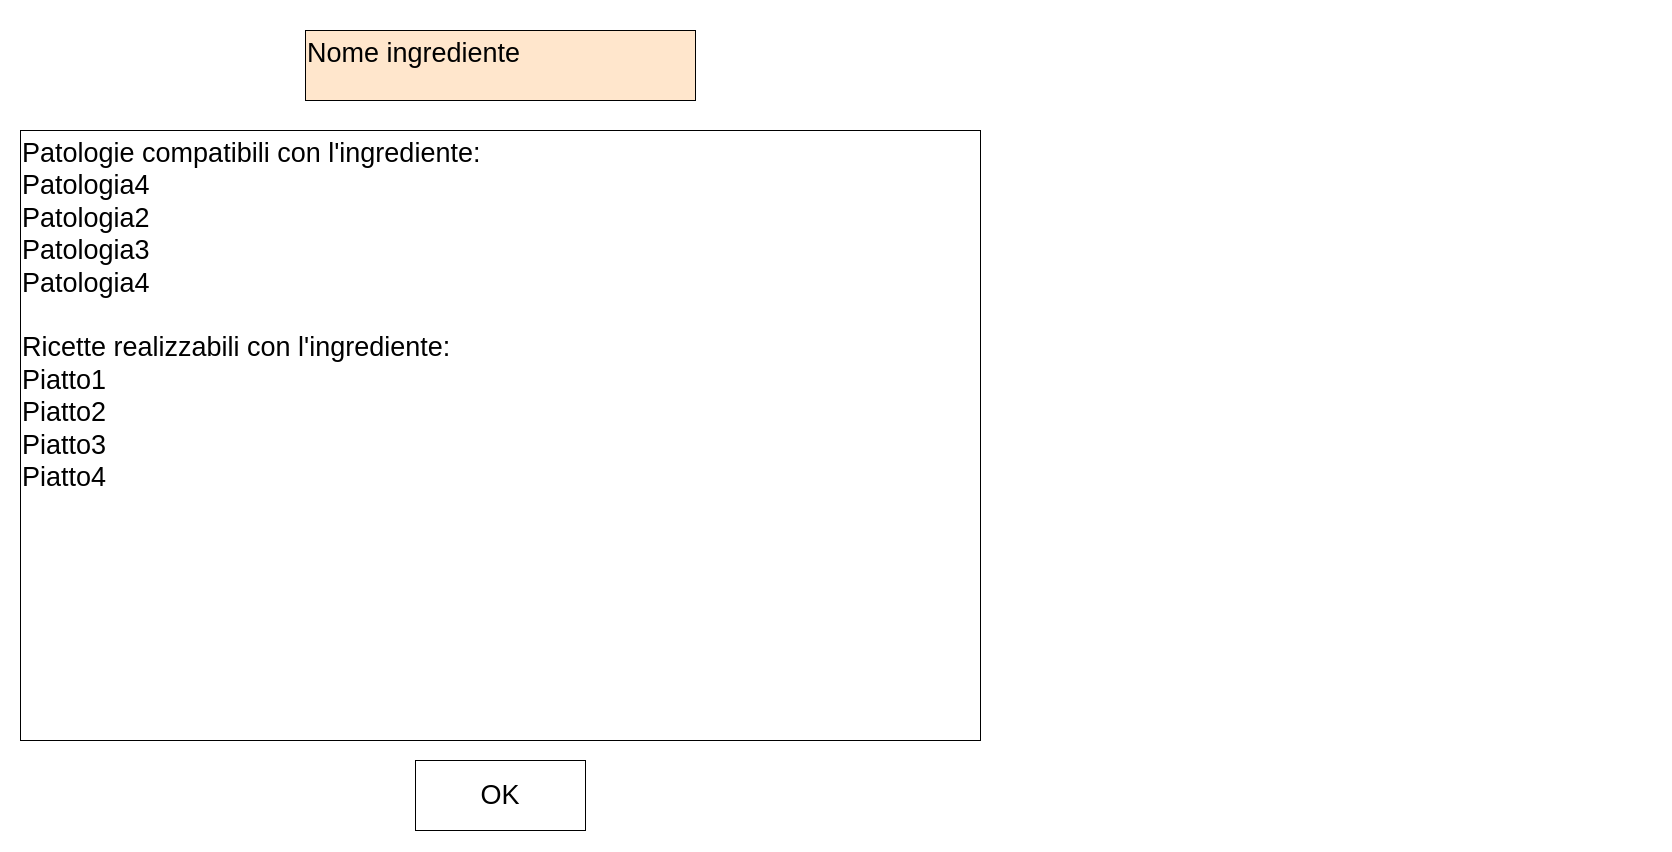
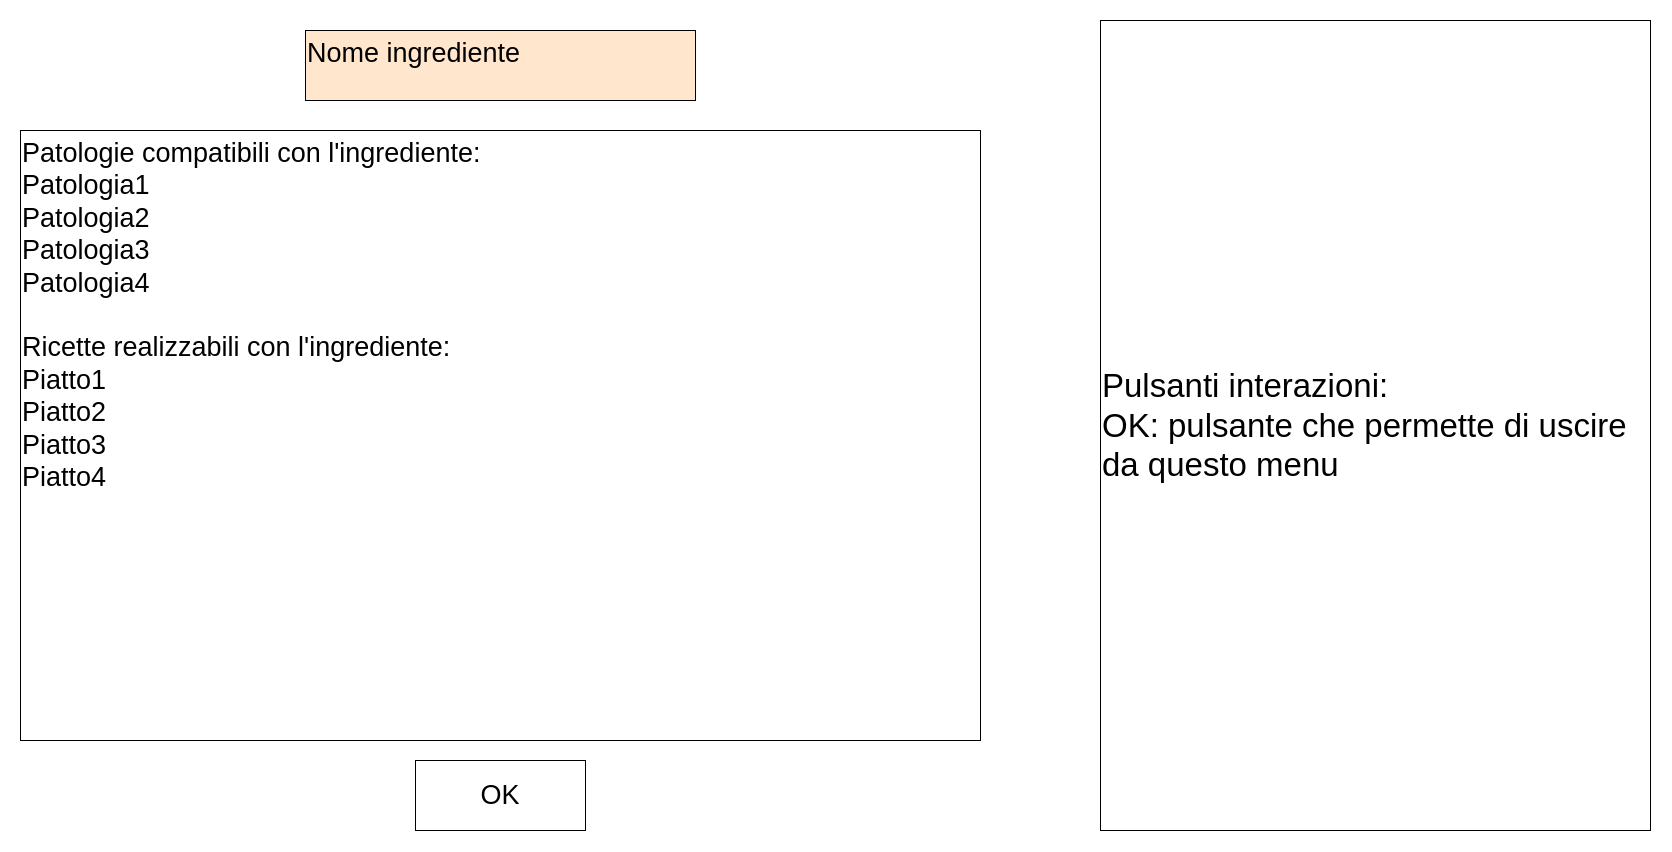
node "Patologie compatibili con l'ingrediente: Patologia4 Patologia2 Patologia3 Patologia4 Ricette realizzabili con l'ingrediente: Piatto1 Piatto2 Piatto3 Piatto4": label "Patologie compatibili con l'ingrediente: Patologia4 Patologia2 Patologia3 Patologia4 Ricette realizzabili con l'ingrediente: Piatto1 Piatto2 Piatto3 Piatto4" -> "Patologie compatibili con l'ingrediente: Patologia1 Patologia2 Patologia3 Patologia4 Ricette realizzabili con l'ingrediente: Piatto1 Piatto2 Piatto3 Piatto4"
node "Pulsanti interazioni: OK: pulsante che permette di uscire da questo menu": added
